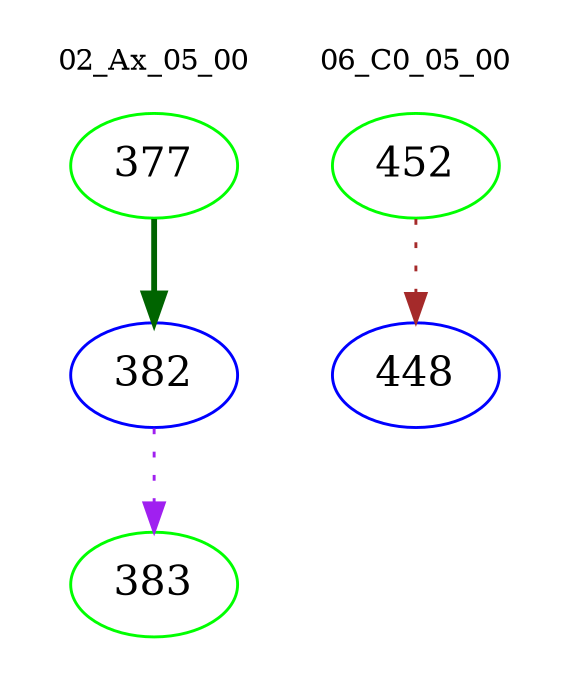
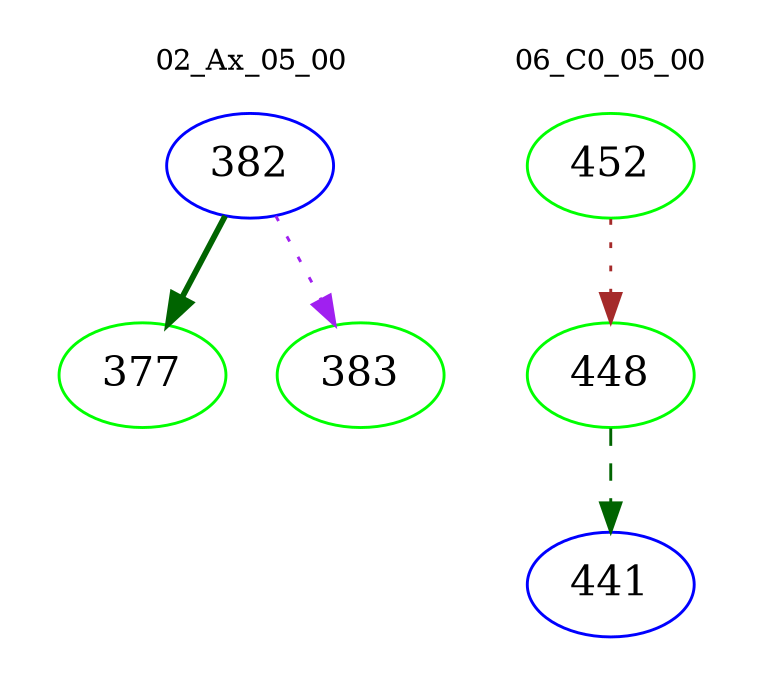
edge "377" -> "382": reversed
node "448": color blue -> green
node "441": added
